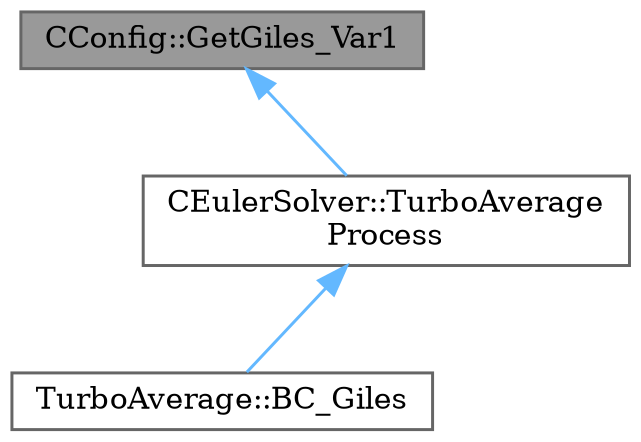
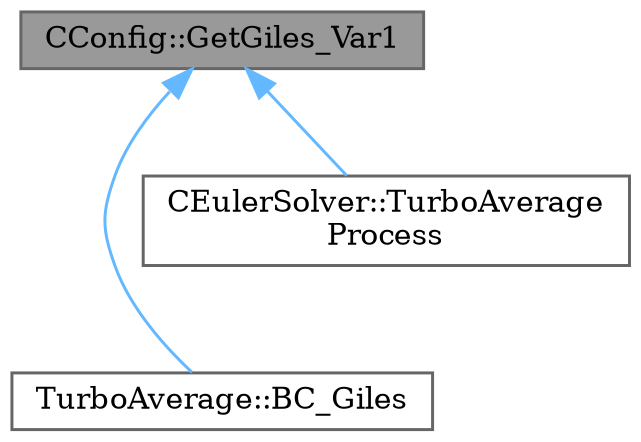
edge "TurboAverage::BC_Giles" -> "CEulerSolver::TurboAverage Process": now "TurboAverage::BC_Giles" -> "CConfig::GetGiles_Var1"
